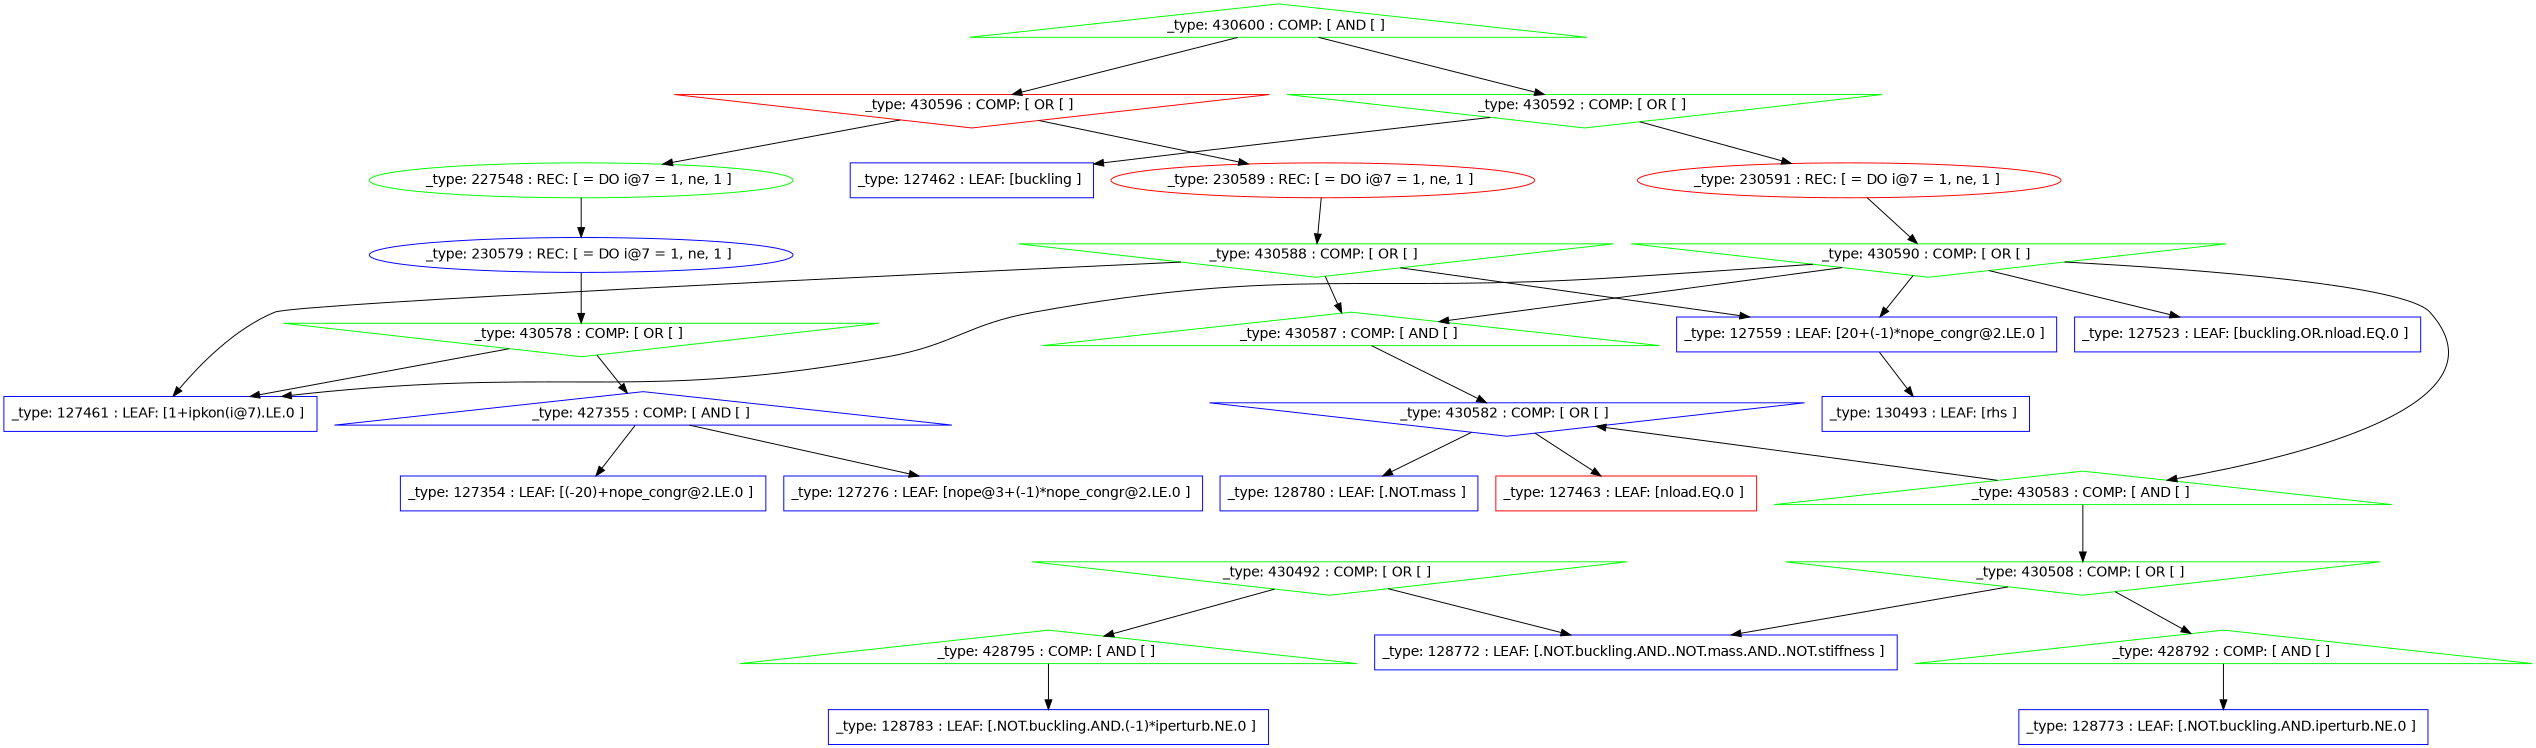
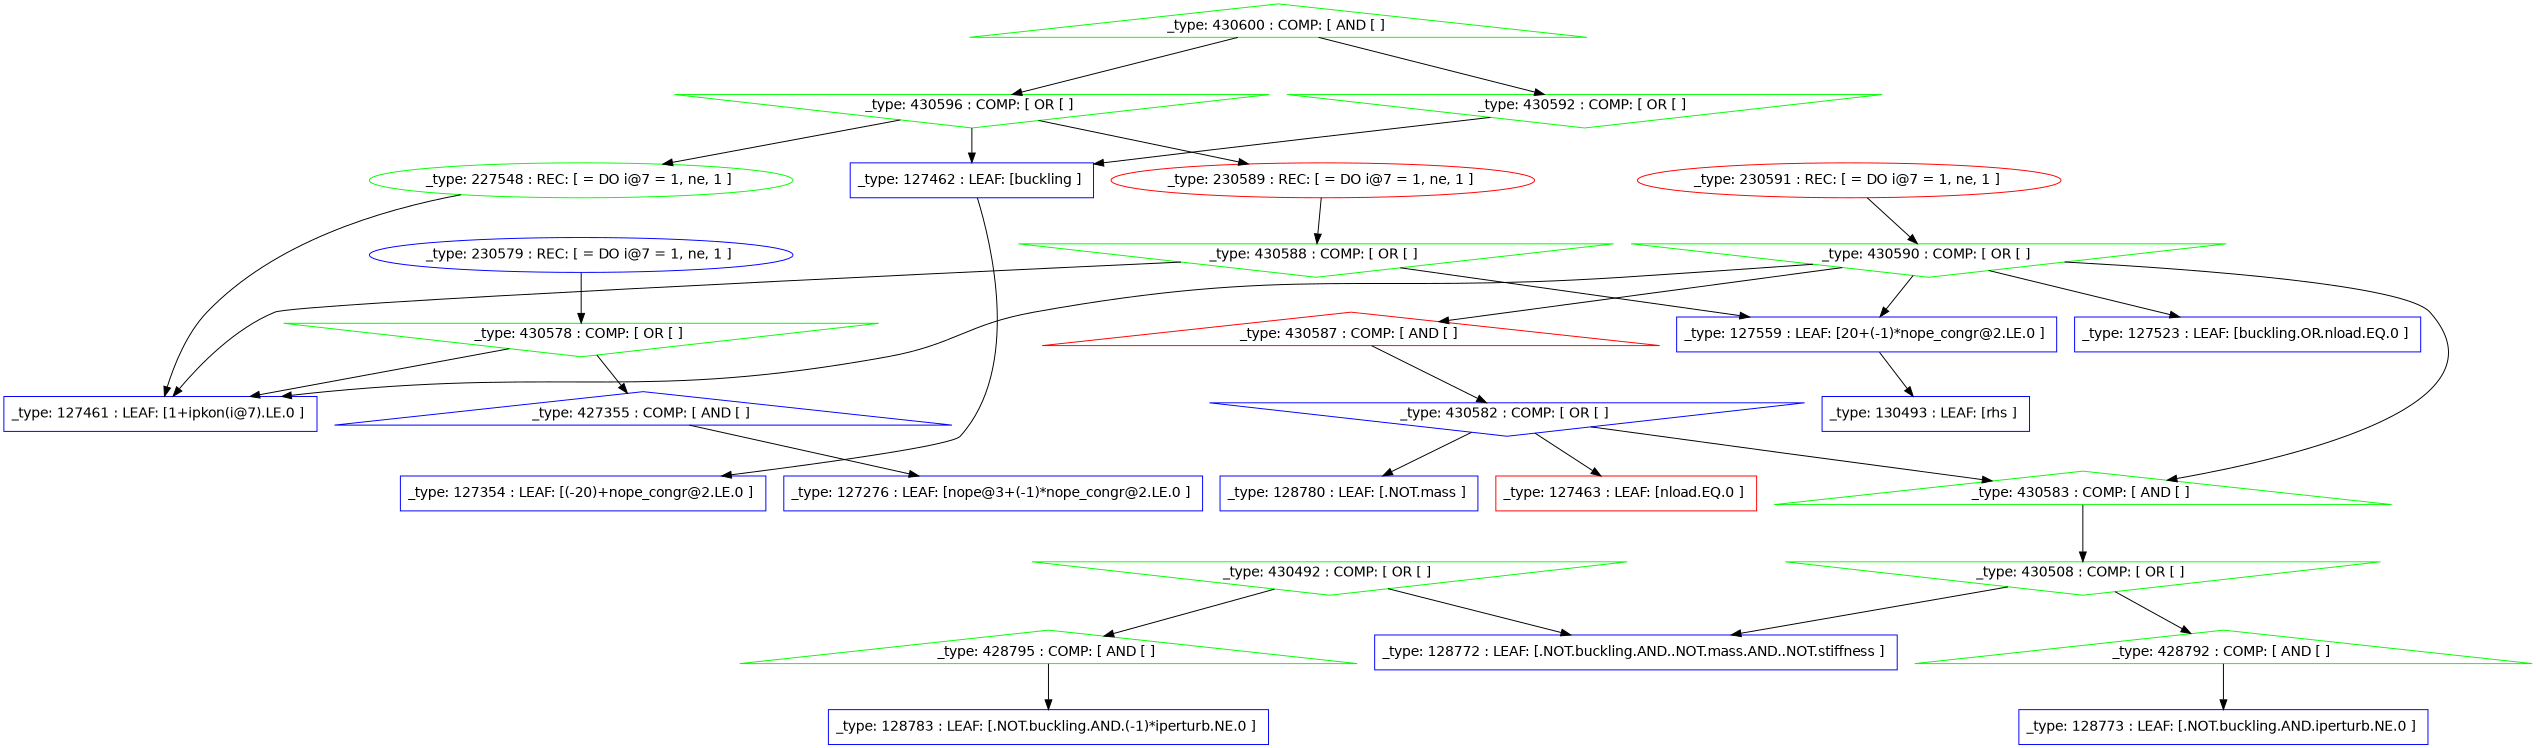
node "_type: 430596 : COMP: [ OR [ ]": color red -> green
edge "_type: 430596 : COMP: [ OR [ ]" -> "_type: 127462 : LEAF: [buckling ]": added
edge "_type: 430592 : COMP: [ OR [ ]" -> "_type: 230591 : REC: [ = DO i@7 = 1, ne, 1 ]": removed
edge "_type: 227548 : REC: [ = DO i@7 = 1, ne, 1 ]" -> "_type: 230579 : REC: [ = DO i@7 = 1, ne, 1 ]": now "_type: 227548 : REC: [ = DO i@7 = 1, ne, 1 ]" -> "_type: 127461 : LEAF: [1+ipkon(i@7).LE.0 ]"
edge "_type: 430588 : COMP: [ OR [ ]" -> "_type: 430587 : COMP: [ AND [ ]": removed
node "_type: 430587 : COMP: [ AND [ ]": color green -> red
edge "_type: 427355 : COMP: [ AND [ ]" -> "_type: 127354 : LEAF: [(-20)+nope_congr@2.LE.0 ]": now "_type: 127462 : LEAF: [buckling ]" -> "_type: 127354 : LEAF: [(-20)+nope_congr@2.LE.0 ]"
edge "_type: 430583 : COMP: [ AND [ ]" -> "_type: 430582 : COMP: [ OR [ ]": reversed
